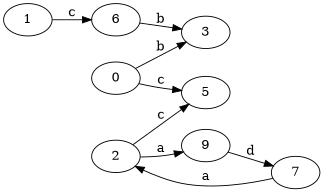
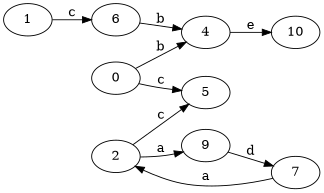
node "3": label "3" -> "4"
node "10": added
